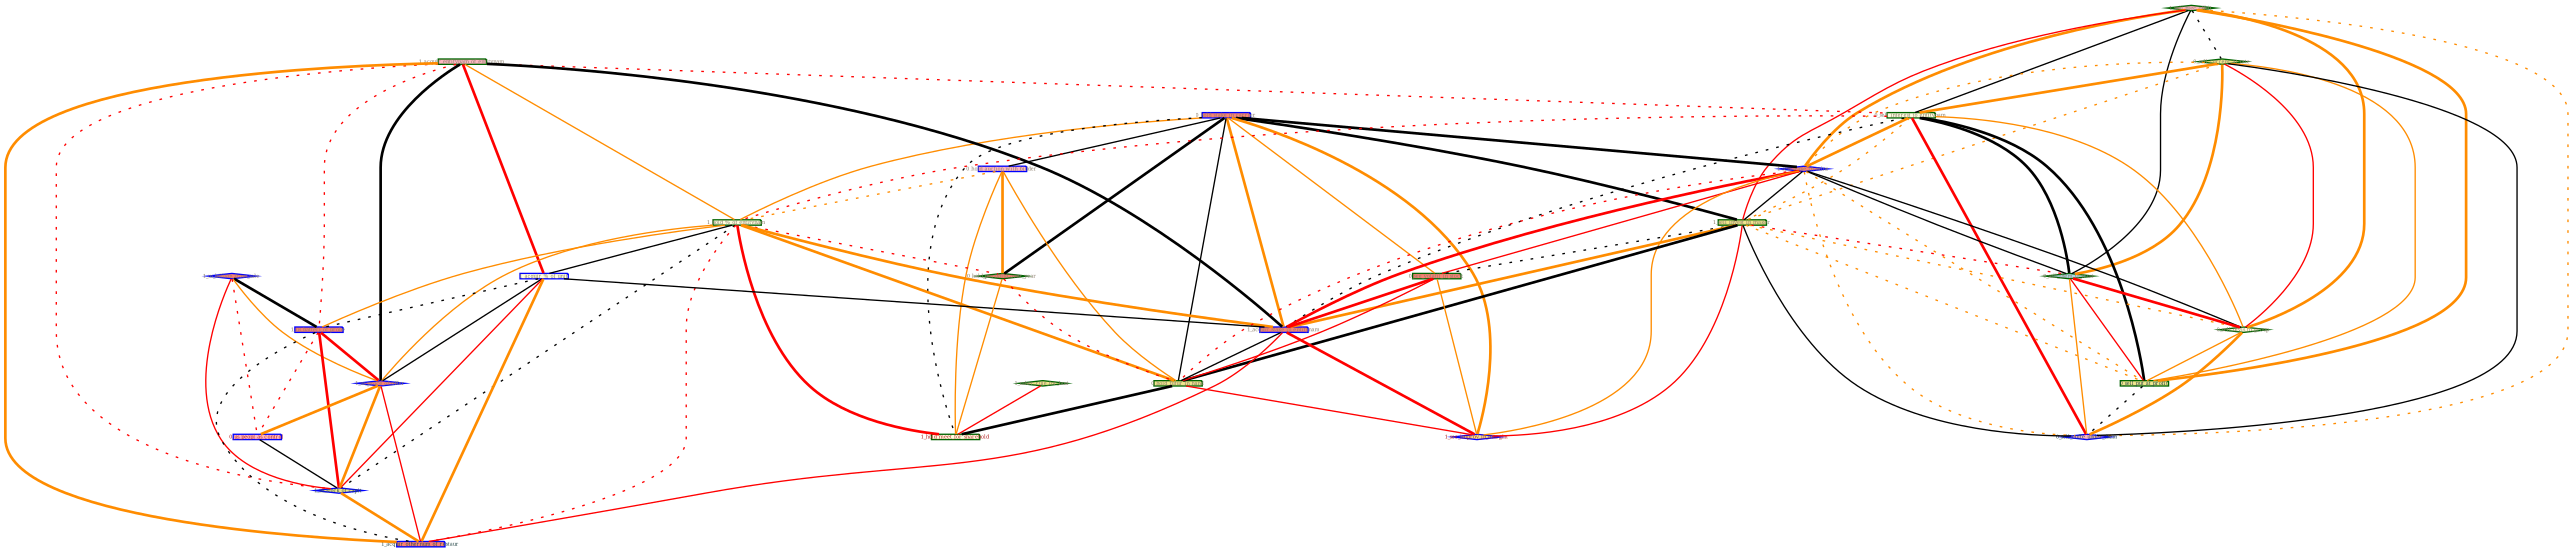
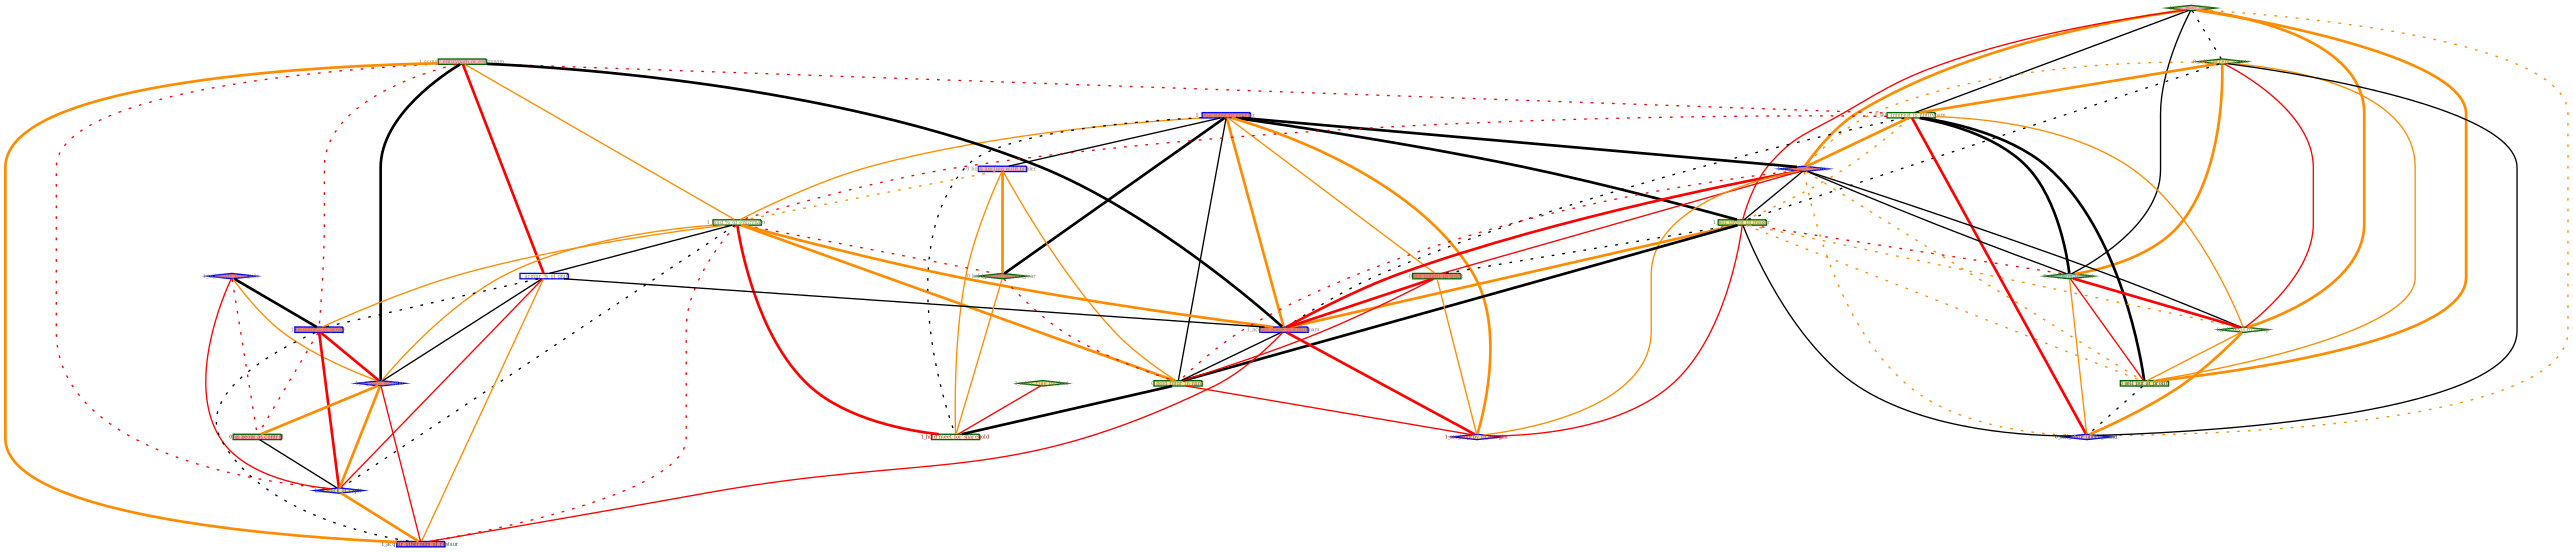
edge "0_sell_currenc_at_rate" -- "1_sell_invest_in_maker": color darkorange -> black
edge "1_acquir_%_of_unit" -- "1_acquir_othernum_of_restaur": style bold -> solid
node "0_us_peopl_as_control": color blue -> darkgreen
node "0_sell_coffe_under_them": label "0_sell_coffe_under_them" -> "0_sell_coffe_under_brand"
